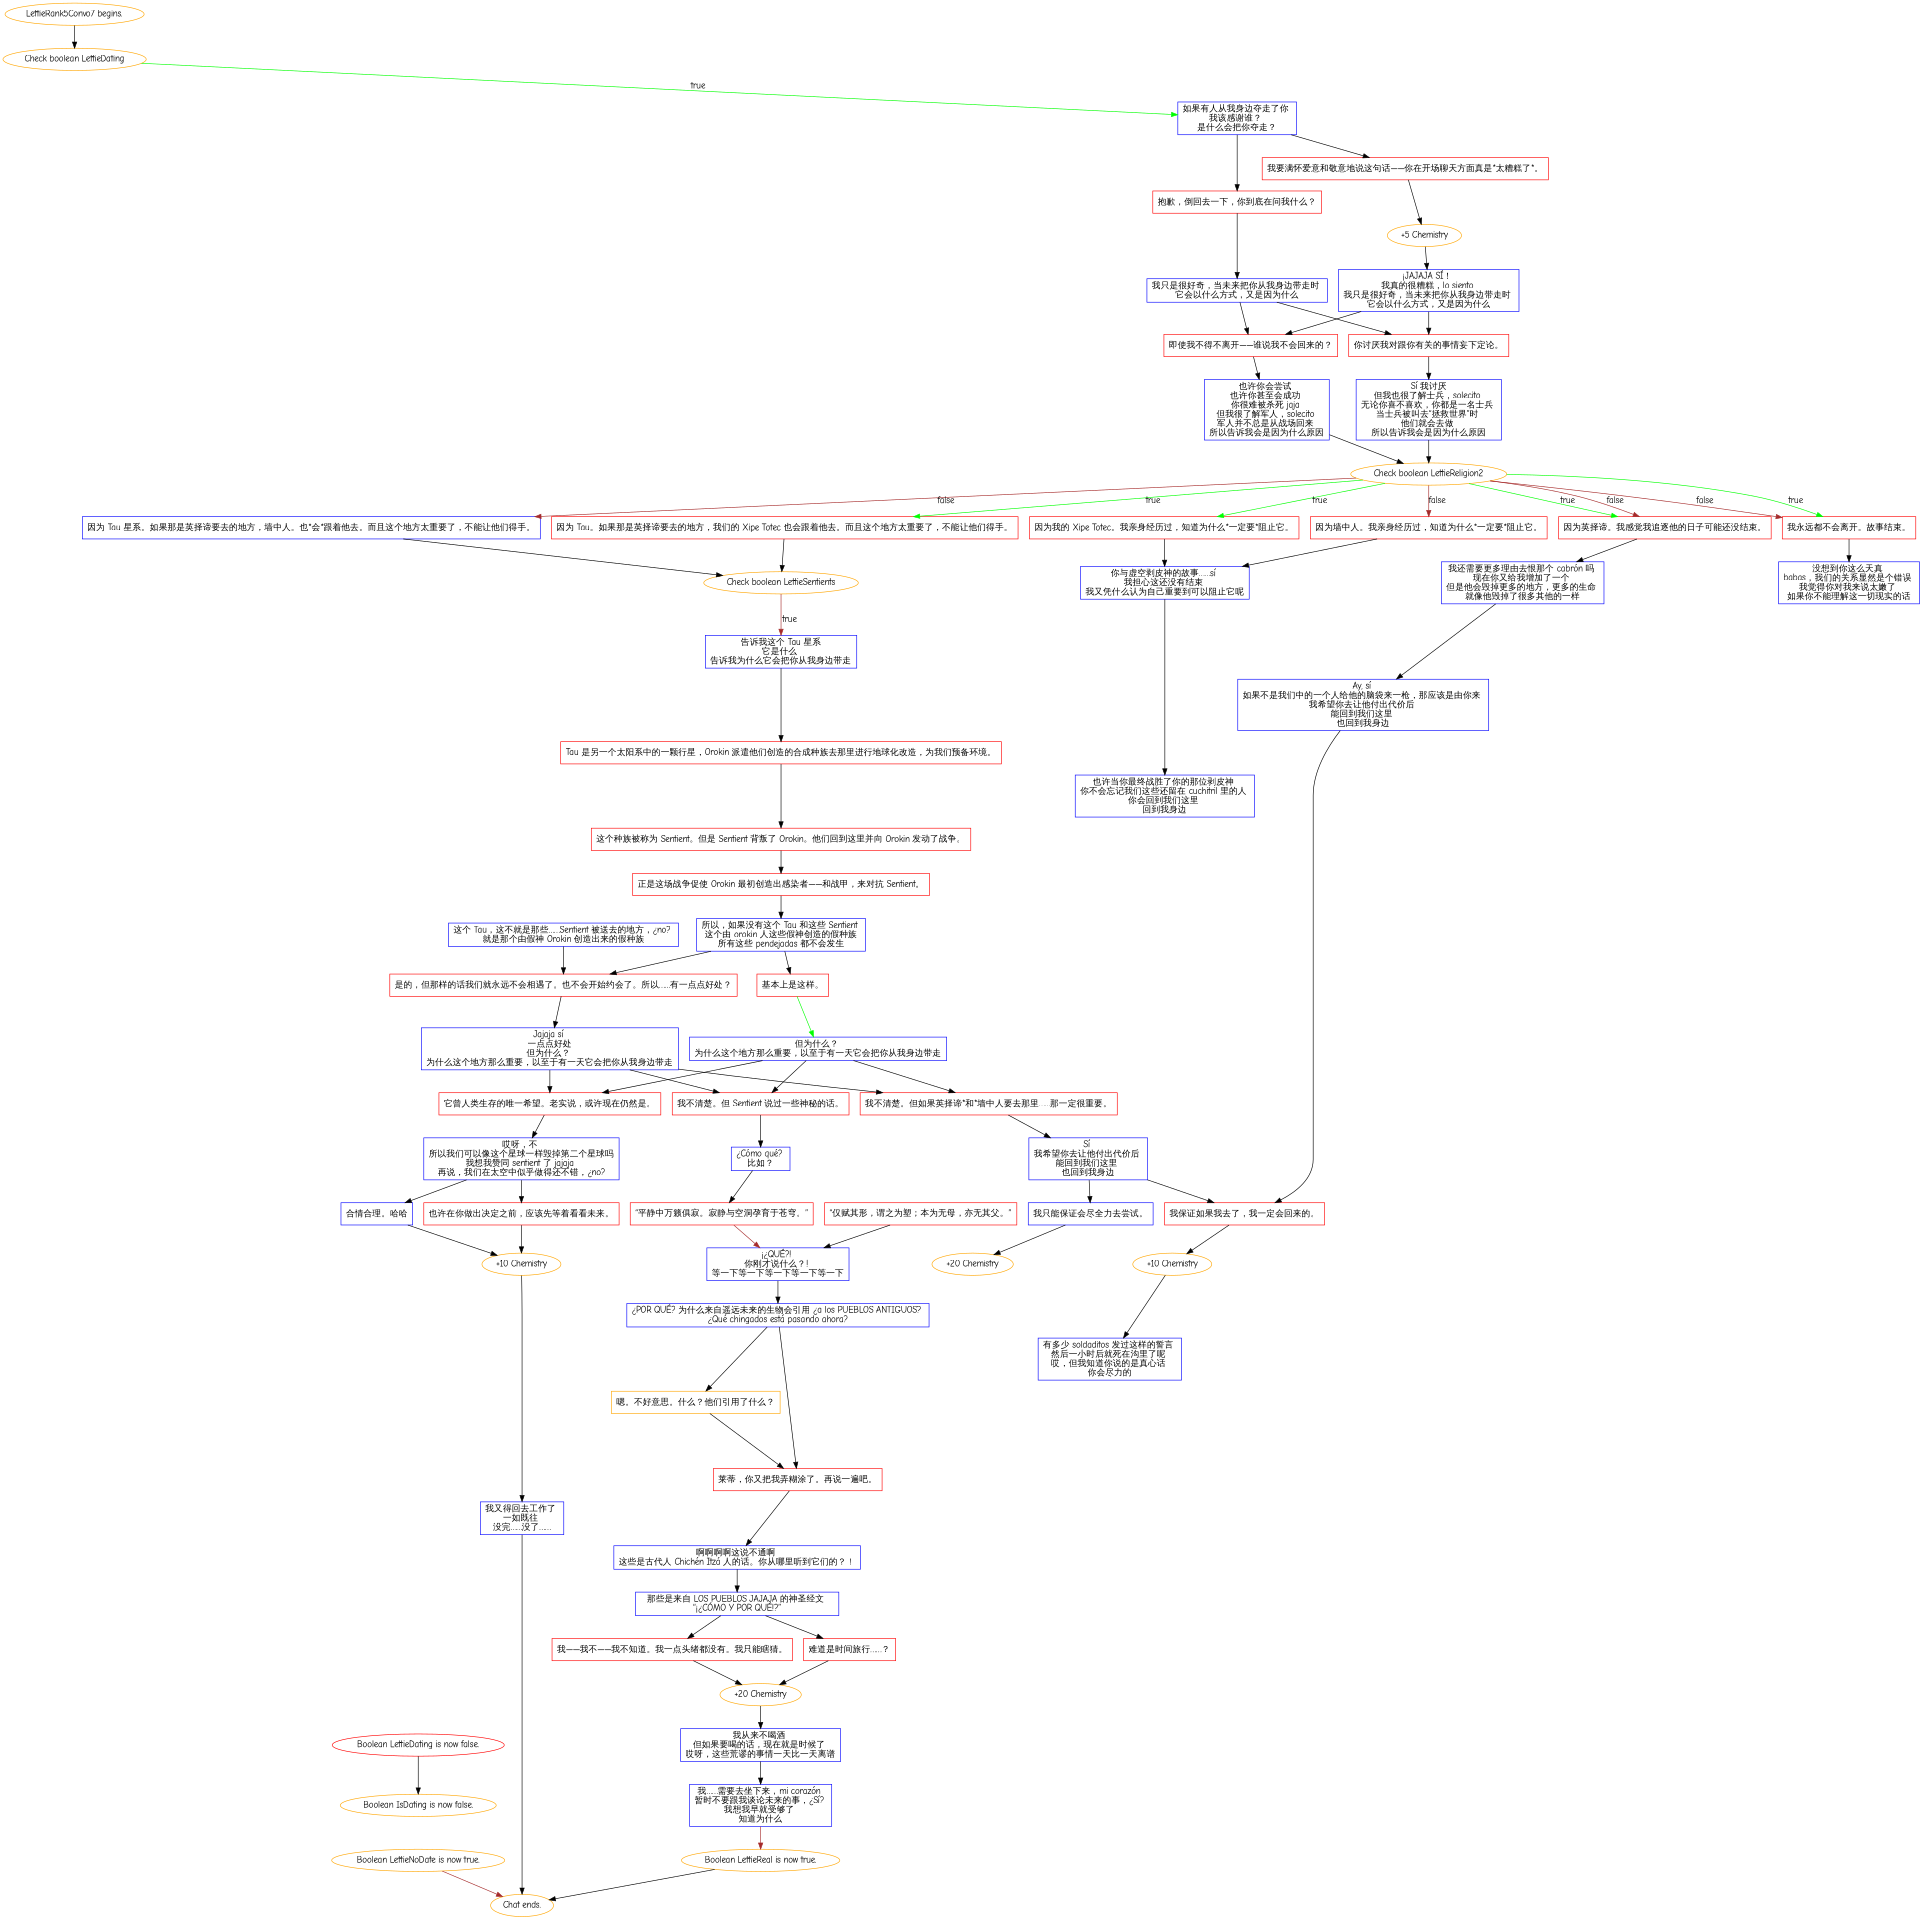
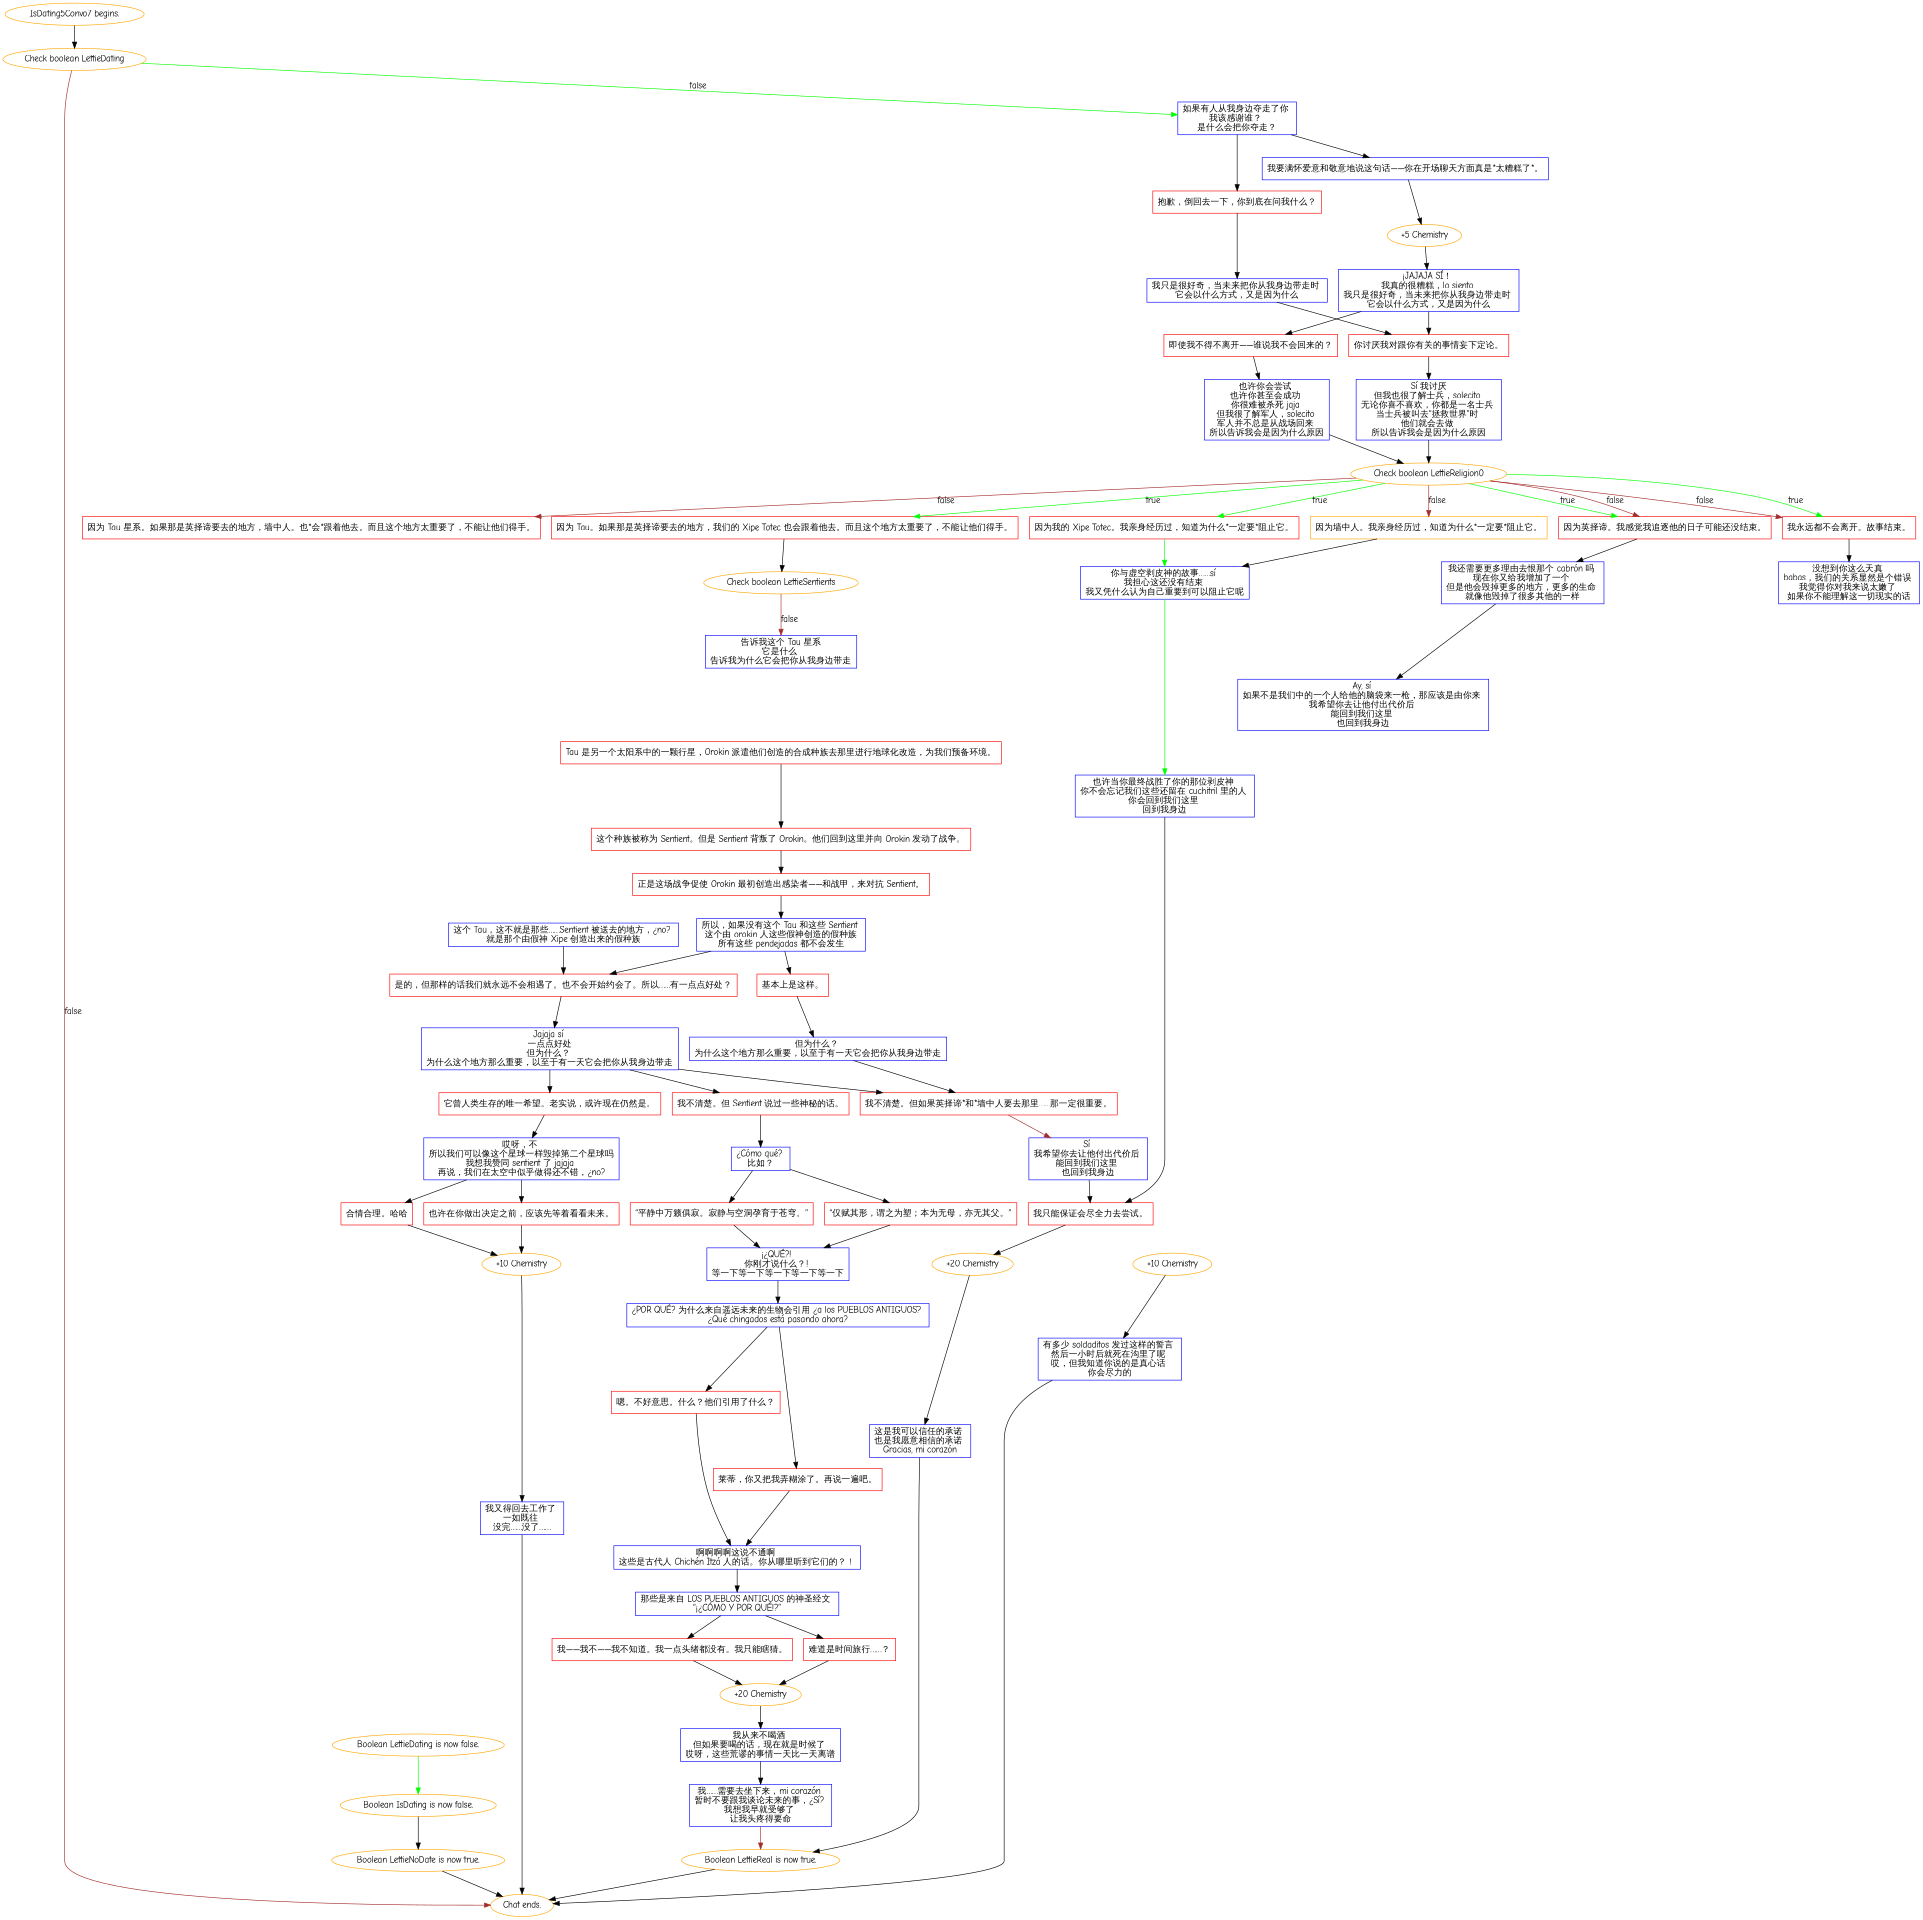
node "LettieRank5Convo7 begins.": label "LettieRank5Convo7 begins." -> "IsDating5Convo7 begins."
edge "Check boolean LettieDating" -> "如果有人从我身边夺走了你 我该感谢谁？ 是什么会把你夺走？": label "true" -> "false"
node "我要满怀爱意和敬意地说这句话——你在开场聊天方面真是*太糟糕了*。": color red -> blue
edge "我只是很好奇，当未来把你从我身边带走时 它会以什么方式，又是因为什么" -> "即使我不得不离开——谁说我不会回来的？": removed
node "Check boolean LettieReligion2": label "Check boolean LettieReligion2" -> "Check boolean LettieReligion0"
node "因为 Tau 星系。如果那是英择谛要去的地方，墙中人。也*会*跟着他去。而且这个地方太重要了，不能让他们得手。": color blue -> red
node "因为墙中人。我亲身经历过，知道为什么*一定要*阻止它。": color red -> orange
edge "因为我的 Xipe Totec。我亲身经历过，知道为什么*一定要*阻止它。" -> "你与虚空剥皮神的故事……sí 我担心这还没有结束 我又凭什么认为自己重要到可以阻止它呢": color black -> green
edge "因为 Tau 星系。如果那是英择谛要去的地方，墙中人。也*会*跟着他去。而且这个地方太重要了，不能让他们得手。" -> "Check boolean LettieSentients": removed
edge "Check boolean LettieSentients" -> "告诉我这个 Tau 星系 它是什么 告诉我为什么它会把你从我身边带走": label "true" -> "false"
edge "你与虚空剥皮神的故事……sí 我担心这还没有结束 我又凭什么认为自己重要到可以阻止它呢" -> "也许当你最终战胜了你的那位剥皮神 你不会忘记我们这些还留在 cuchitril 里的人 你会回到我们这里 回到我身边": color black -> green
edge "告诉我这个 Tau 星系 它是什么 告诉我为什么它会把你从我身边带走" -> "Tau 是另一个太阳系中的一颗行星，Orokin 派遣他们创造的合成种族去那里进行地球化改造，为我们预备环境。": removed
node "这个 Tau，这不就是那些……Sentient 被送去的地方，¿no? 就是那个由假神 Orokin 创造出来的假种族": label "这个 Tau，这不就是那些……Sentient 被送去的地方，¿no? 就是那个由假神 Orokin 创造出来的假种族" -> "这个 Tau，这不就是那些……Sentient 被送去的地方，¿no? 就是那个由假神 Xipe 创造出来的假种族"
edge "基本上是这样。" -> "但为什么？ 为什么这个地方那么重要，以至于有一天它会把你从我身边带走": color green -> black
edge "也许当你最终战胜了你的那位剥皮神 你不会忘记我们这些还留在 cuchitril 里的人 你会回到我们这里 回到我身边" -> "我只能保证会尽全力去尝试。": added
edge "但为什么？ 为什么这个地方那么重要，以至于有一天它会把你从我身边带走" -> "我不清楚。但 Sentient 说过一些神秘的话。": removed
edge "但为什么？ 为什么这个地方那么重要，以至于有一天它会把你从我身边带走" -> "它曾人类生存的唯一希望。老实说，或许现在仍然是。": removed
edge "我不清楚。但如果英择谛*和*墙中人要去那里……那一定很重要。" -> "Sí 我希望你去让他付出代价后 能回到我们这里 也回到我身边": color black -> brown
edge "Check boolean LettieDating" -> "Chat ends.": added, label "false"
edge "¿Cómo qué? 比如？" -> "“仅赋其形，谓之为塑；本为无母，亦无其父。”": added
node "合情合理。哈哈": color blue -> red
node "我只能保证会尽全力去尝试。": color blue -> red
node "我保证如果我去了，我一定会回来的。": removed
edge "“平静中万籁俱寂。寂静与空洞孕育于苍穹。”" -> "¡¿QUÉ?! 你刚才说什么？! 等一下等一下等一下等一下等一下": color brown -> black
node "嗯。不好意思。什么？他们引用了什么？": color orange -> red
edge "嗯。不好意思。什么？他们引用了什么？" -> "莱蒂，你又把我弄糊涂了。再说一遍吧。": now "嗯。不好意思。什么？他们引用了什么？" -> "啊啊啊啊这说不通啊 这些是古代人 Chichén Itzá 人的话。你从哪里听到它们的？！"
node "这是我可以信任的承诺 也是我愿意相信的承诺 Gracias, mi corazón": added
node "那些是来自 LOS PUEBLOS JAJAJA 的神圣经文 “¡¿CÓMO Y POR QUÉ!?”": label "那些是来自 LOS PUEBLOS JAJAJA 的神圣经文 “¡¿CÓMO Y POR QUÉ!?”" -> "那些是来自 LOS PUEBLOS ANTIGUOS 的神圣经文 “¡¿CÓMO Y POR QUÉ!?”"
node "Boolean LettieDating is now false.": color red -> orange
edge "Boolean LettieDating is now false." -> "Boolean IsDating is now false.": color black -> green
node "我……需要去坐下来，mi corazón 暂时不要跟我谈论未来的事，¿Sí? 我想我早就受够了 知道为什么": label "我……需要去坐下来，mi corazón 暂时不要跟我谈论未来的事，¿Sí? 我想我早就受够了 知道为什么" -> "我……需要去坐下来，mi corazón 暂时不要跟我谈论未来的事，¿Sí? 我想我早就受够了 让我头疼得要命"
edge "Boolean IsDating is now false." -> "Boolean LettieNoDate is now true.": added
edge "有多少 soldaditos 发过这样的誓言 然后一小时后就死在沟里了呢 哎，但我知道你说的是真心话 你会尽力的" -> "Chat ends.": added
edge "Boolean LettieNoDate is now true." -> "Chat ends.": color brown -> black
